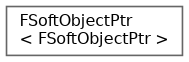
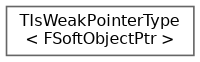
node "FSoftObjectPtr < FSoftObjectPtr >": label "FSoftObjectPtr < FSoftObjectPtr >" -> "TIsWeakPointerType < FSoftObjectPtr >"
